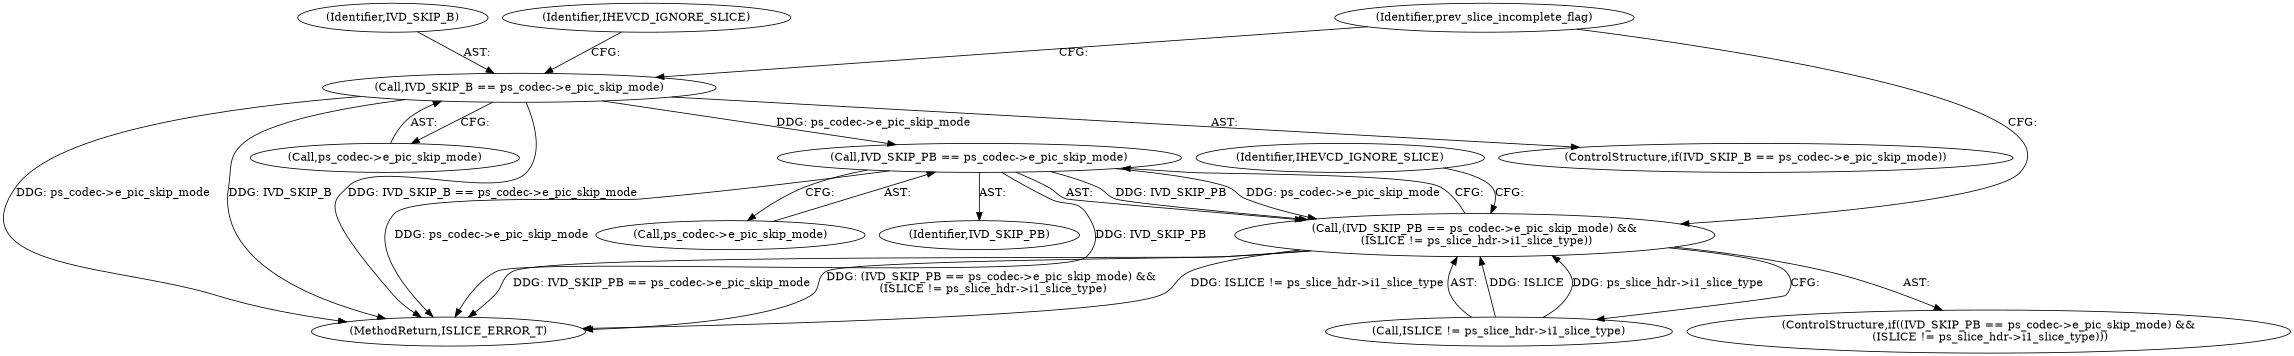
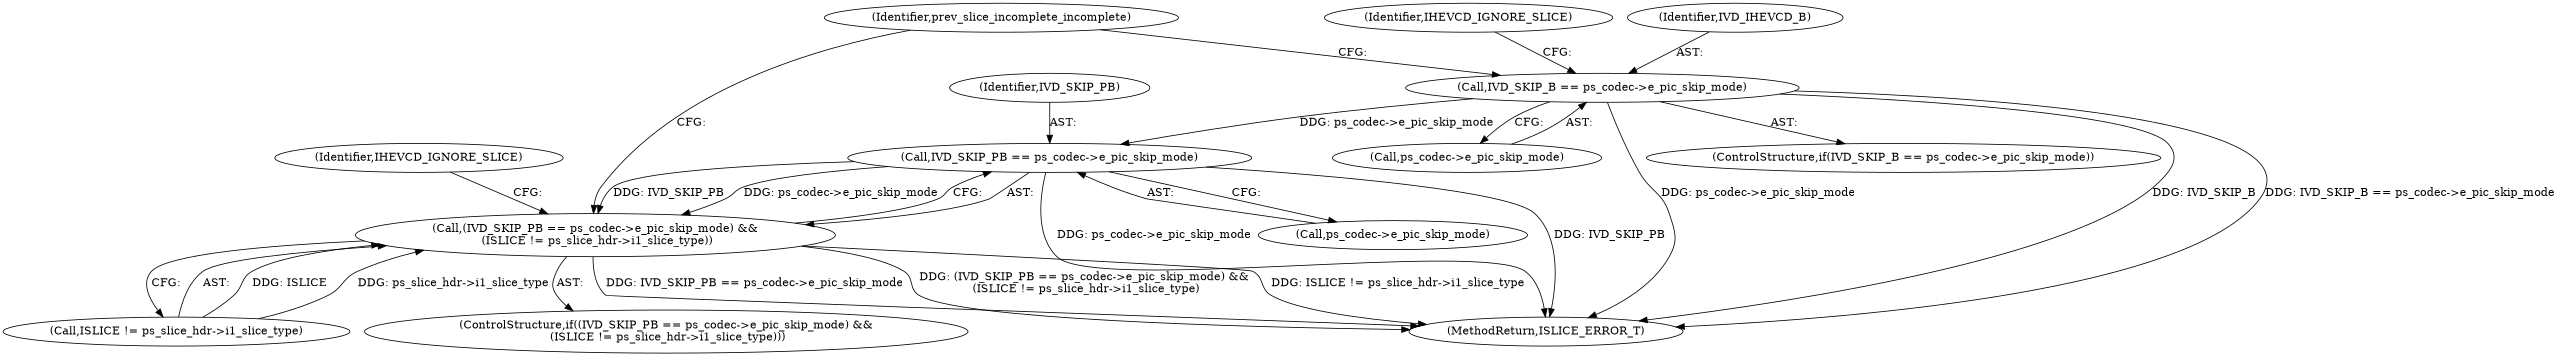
node "(Identifier,IVD_SKIP_B)": label "(Identifier,IVD_SKIP_B)" -> "(Identifier,IVD_IHEVCD_B)"
node "(Identifier,prev_slice_incomplete_flag)": label "(Identifier,prev_slice_incomplete_flag)" -> "(Identifier,prev_slice_incomplete_incomplete)"
edge "(Call,IVD_SKIP_PB == ps_codec->e_pic_skip_mode)" -> "(Identifier,IVD_SKIP_PB)": reversed
